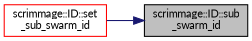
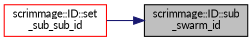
node "scrimmage::ID::set _sub_swarm_id": label "scrimmage::ID::set _sub_swarm_id" -> "scrimmage::ID::set _sub_sub_id"
